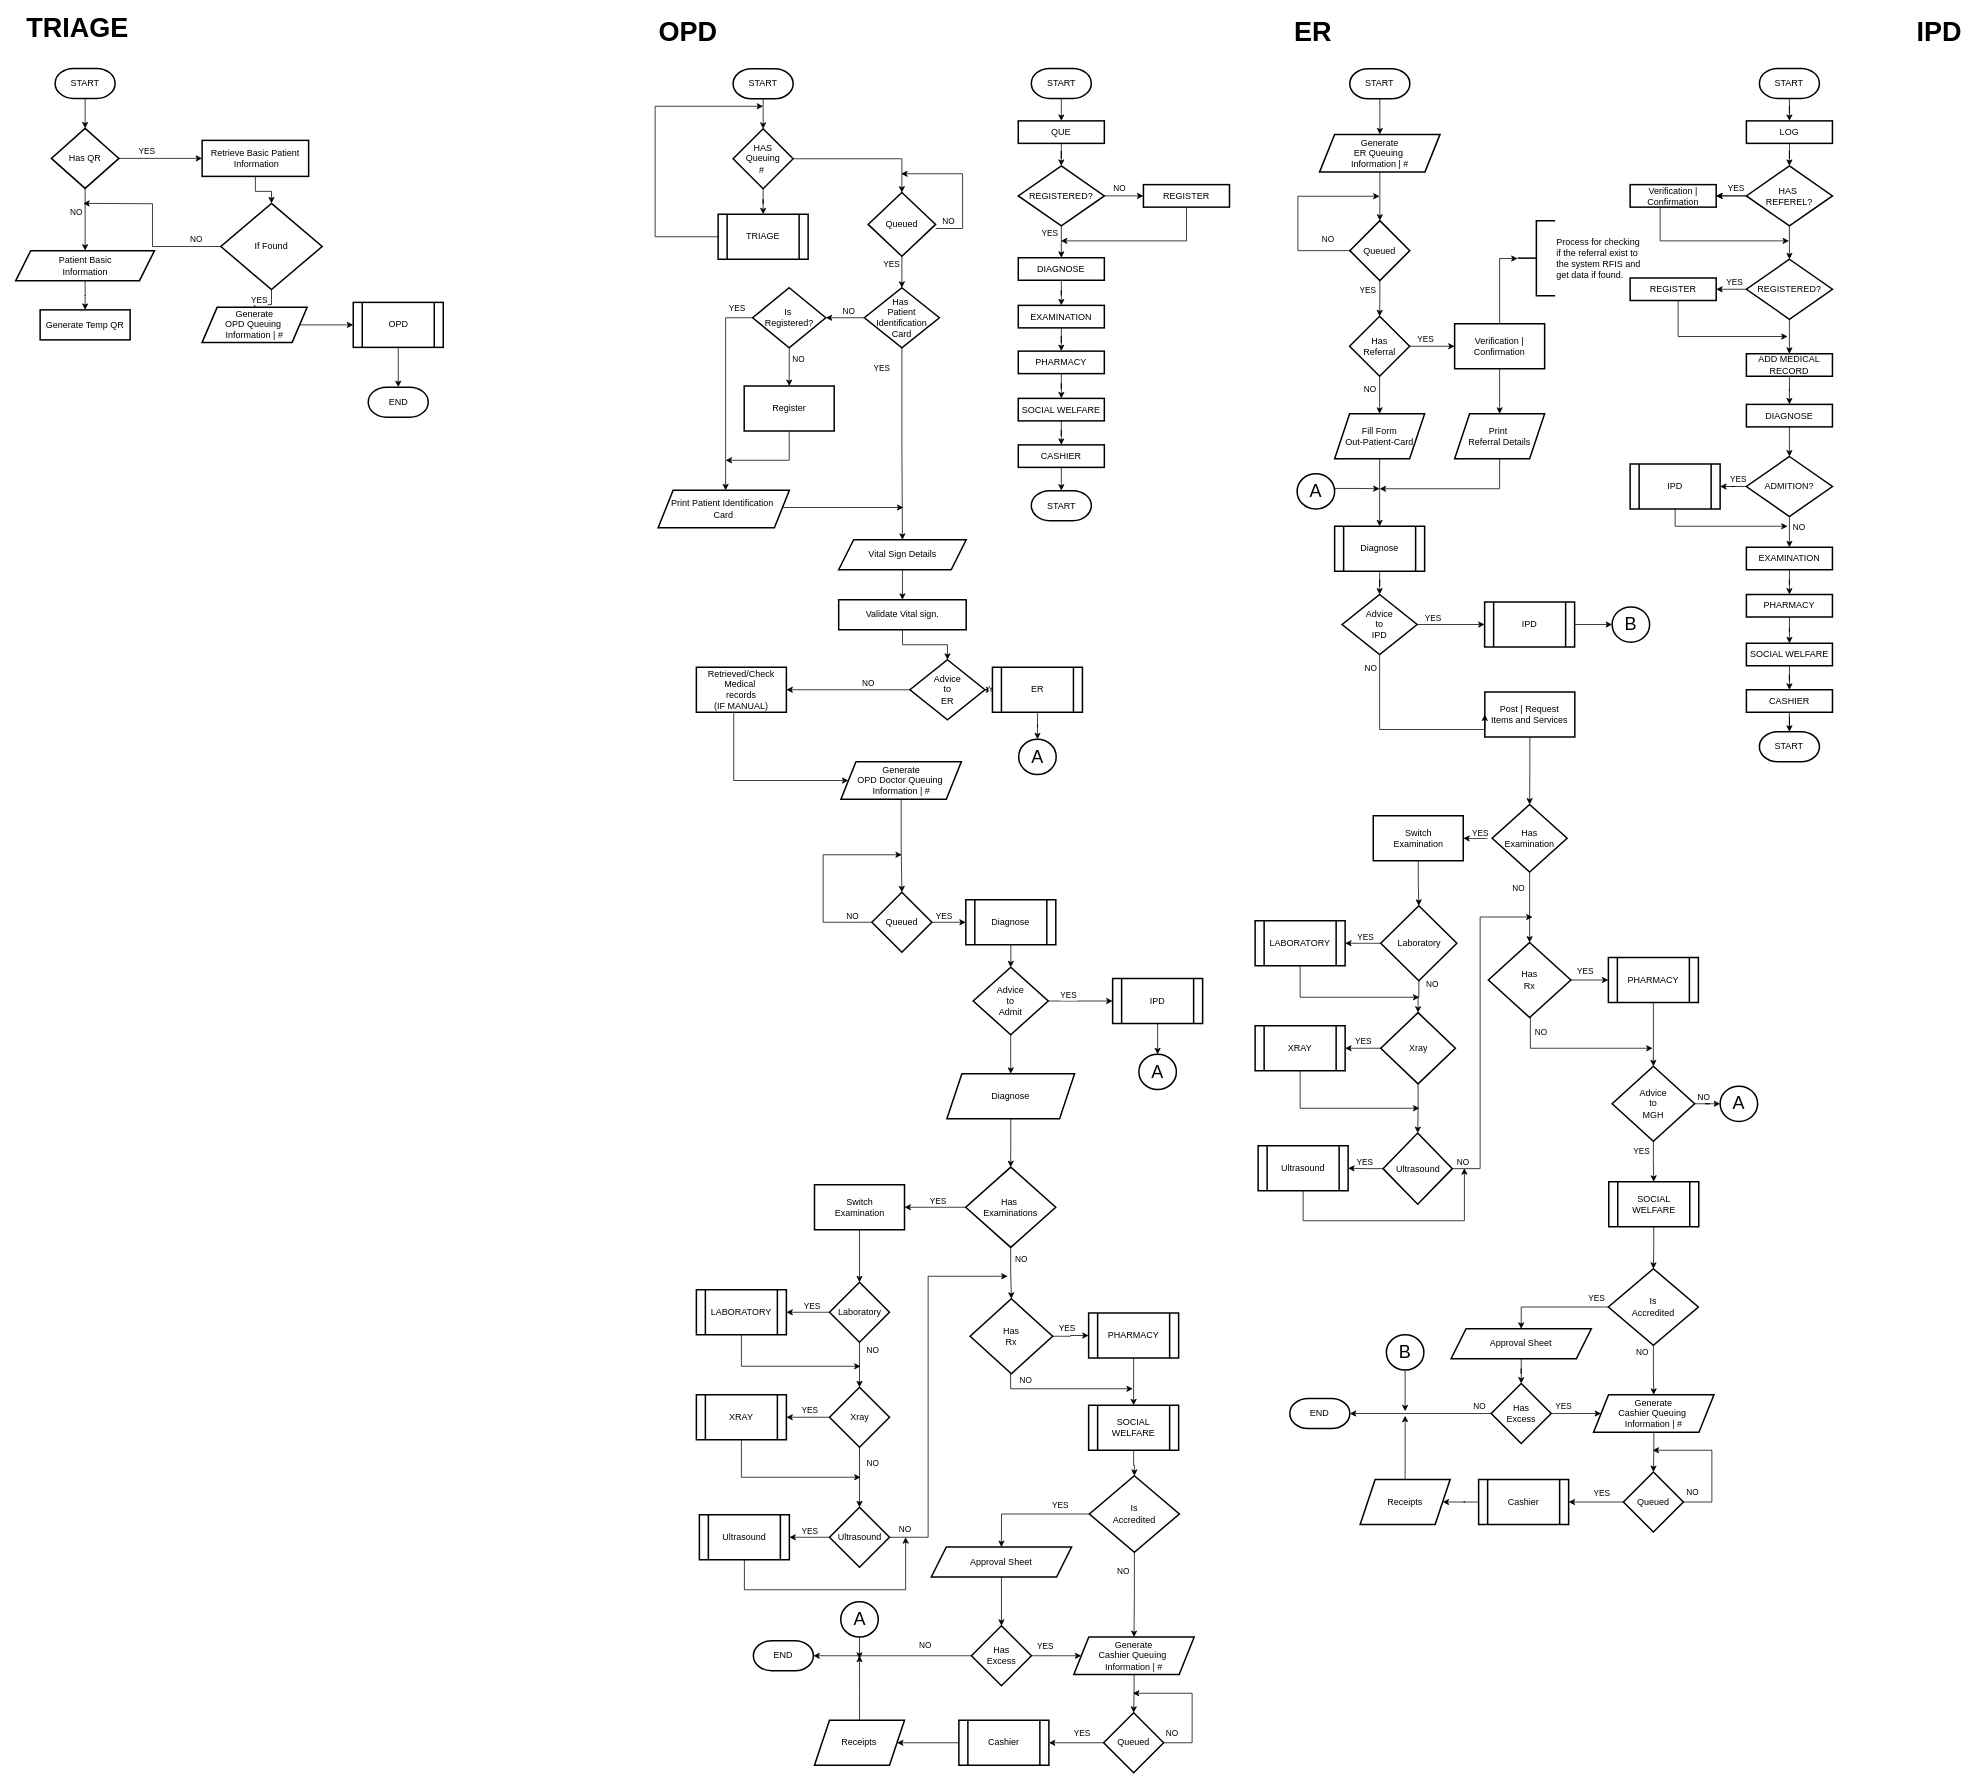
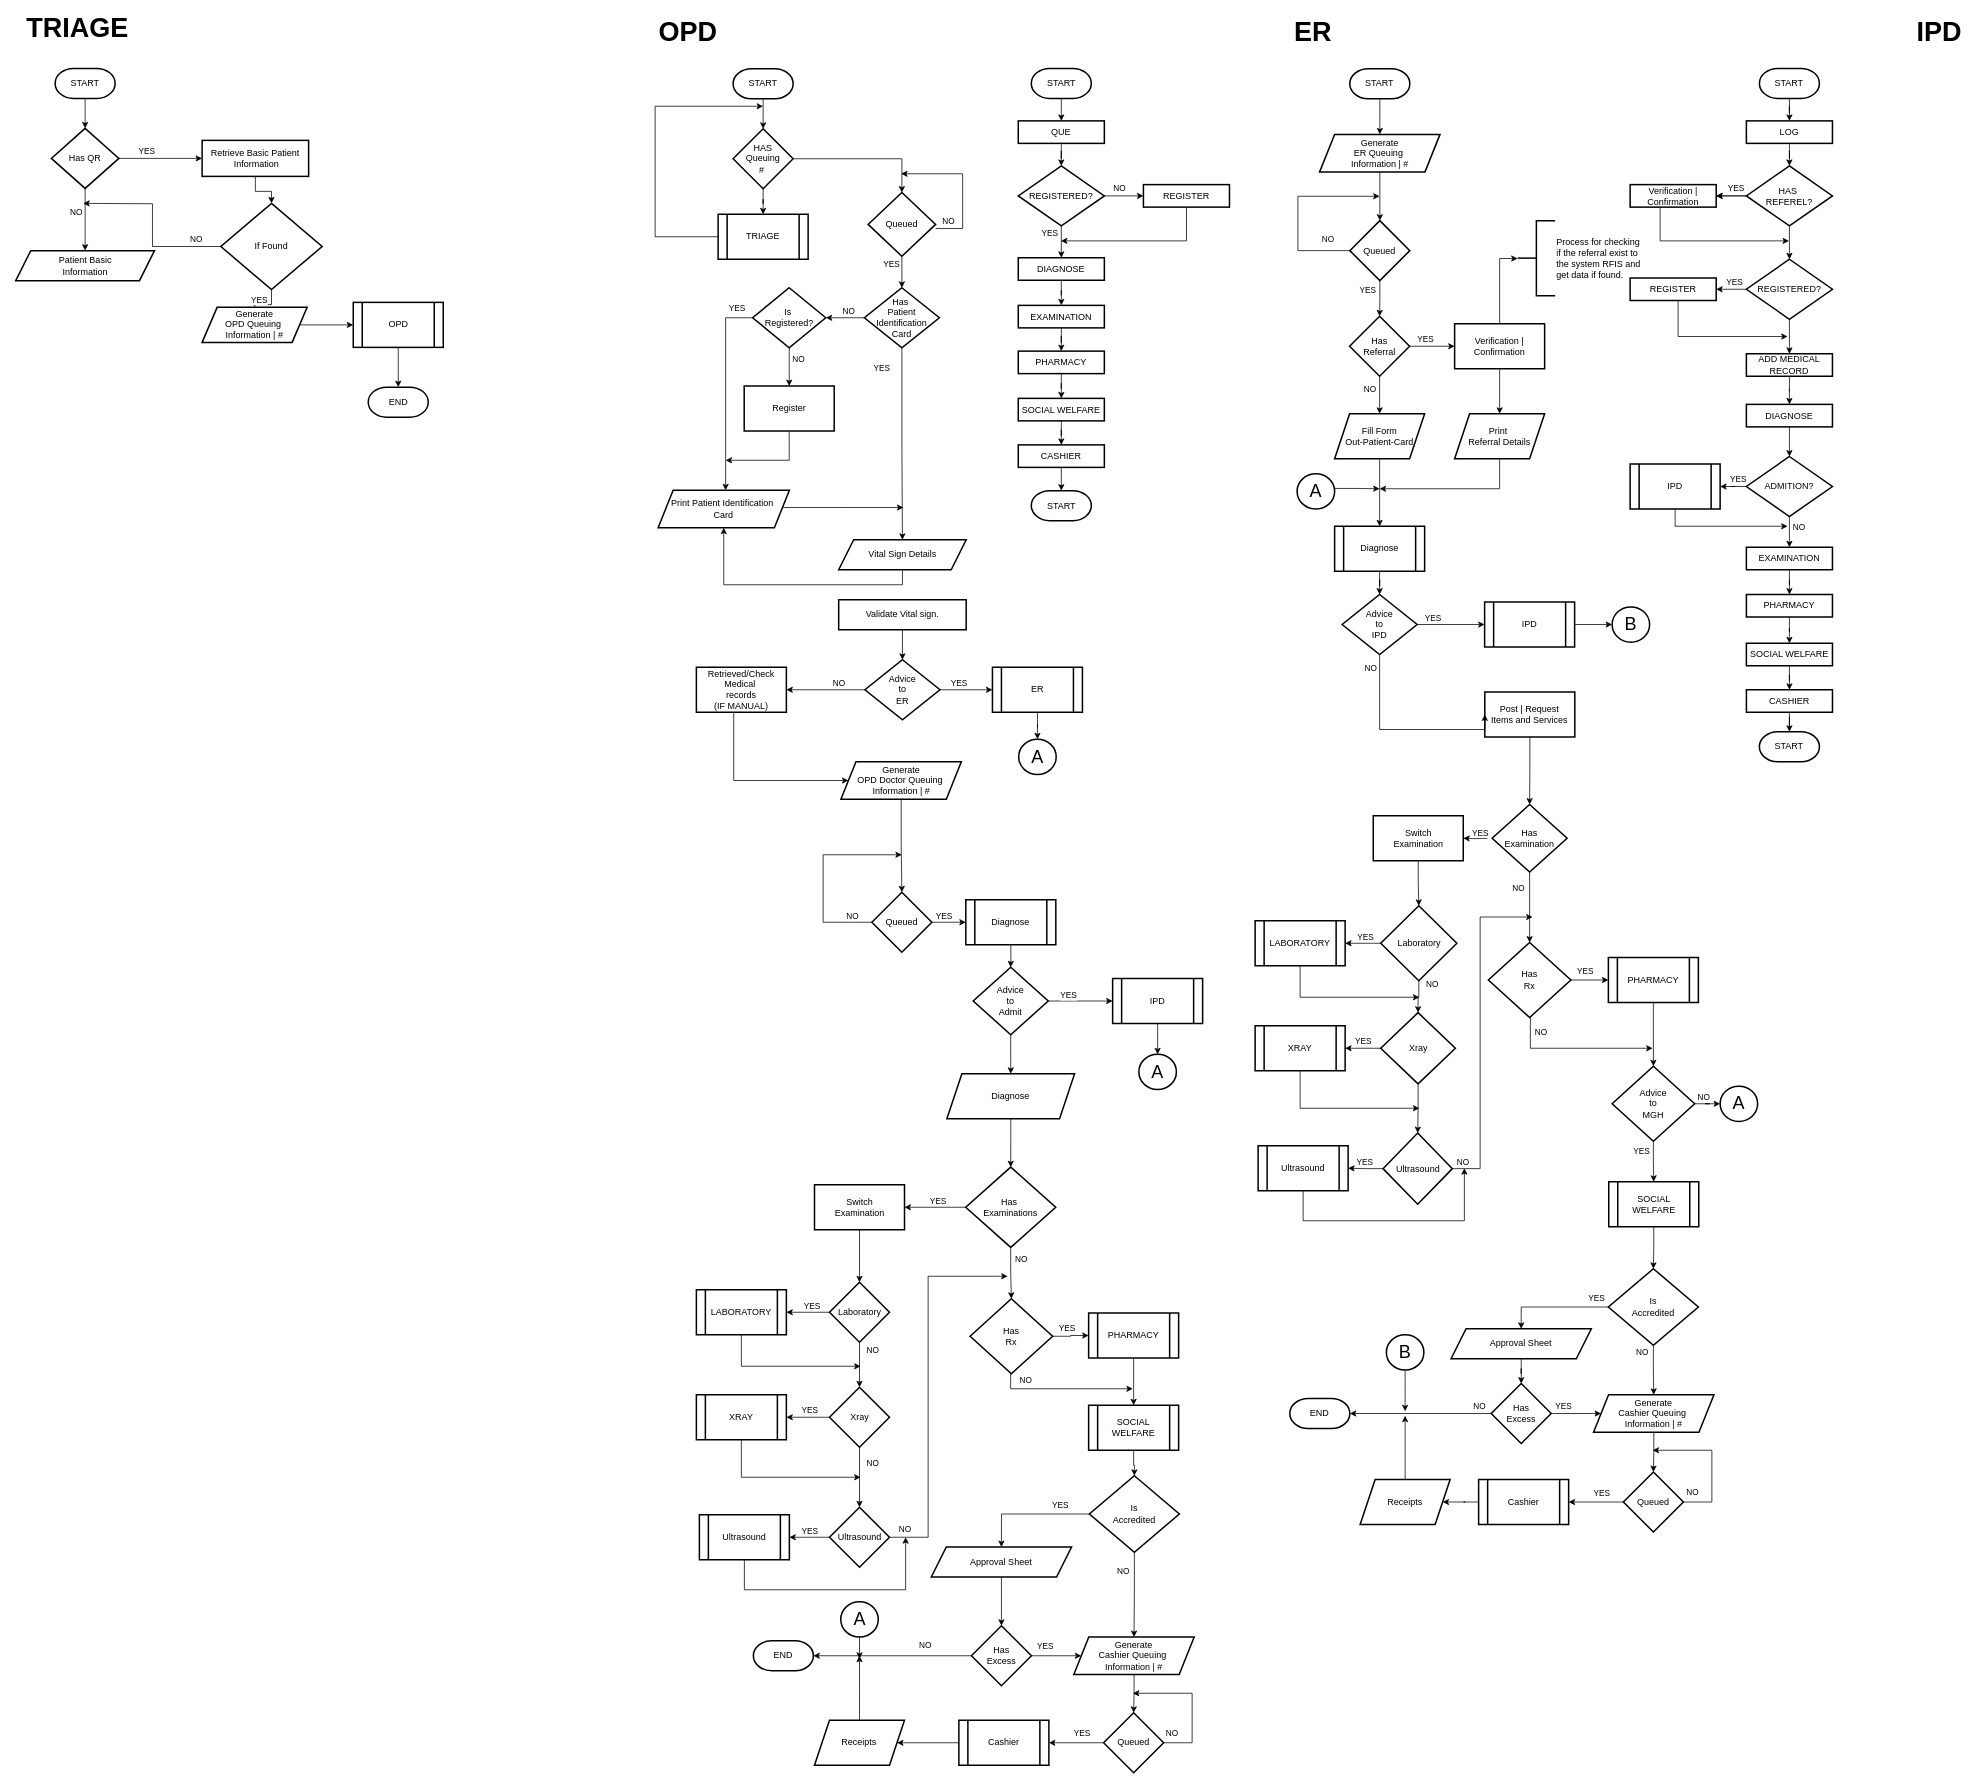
edge "Patient Basic Information" -> "Generate Temp QR": removed
node "Generate Temp QR": removed
edge "Vital Sign Details" -> "Validate Vital sign.": now "Vital Sign Details" -> "Print Patient Identification Card"
node "Advice to ER": moved (947, 690) -> (902, 690)
